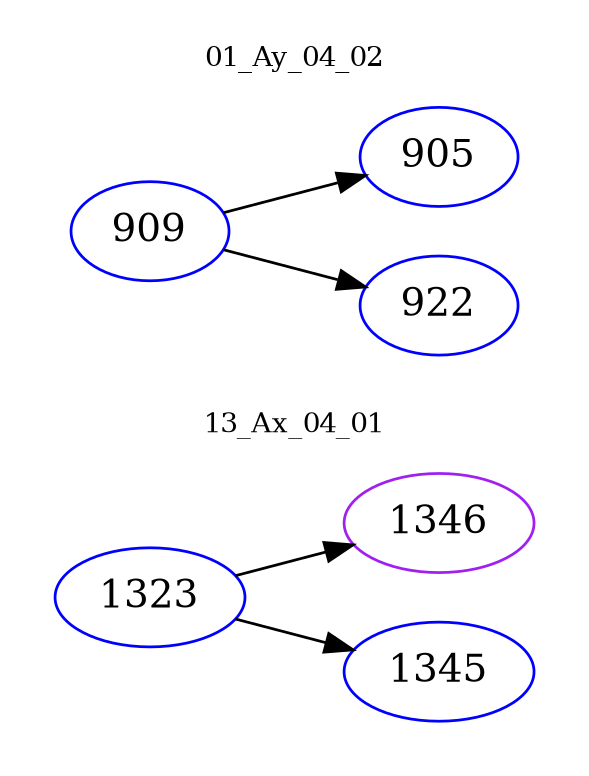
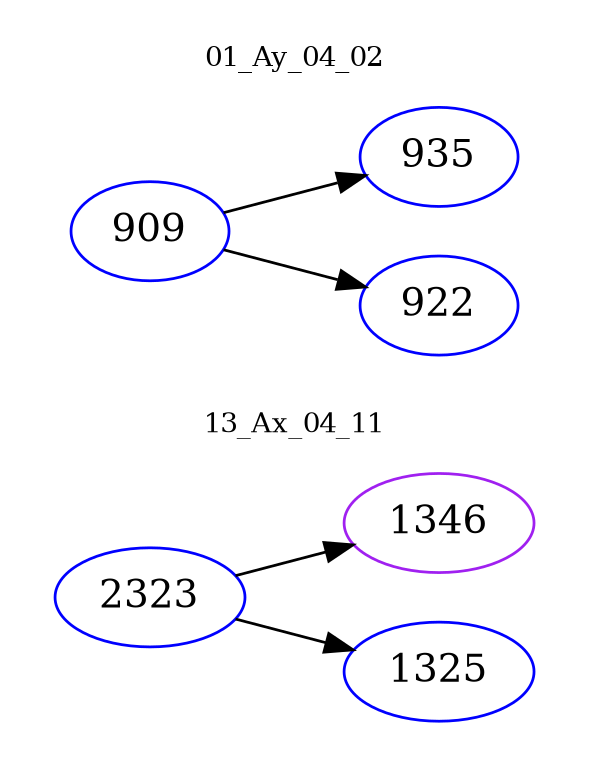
node "905": label "905" -> "935"
cluster "13_Ax_04_01": label "13_Ax_04_01" -> "13_Ax_04_11"
node "1323": label "1323" -> "2323"
node "1345": label "1345" -> "1325"
